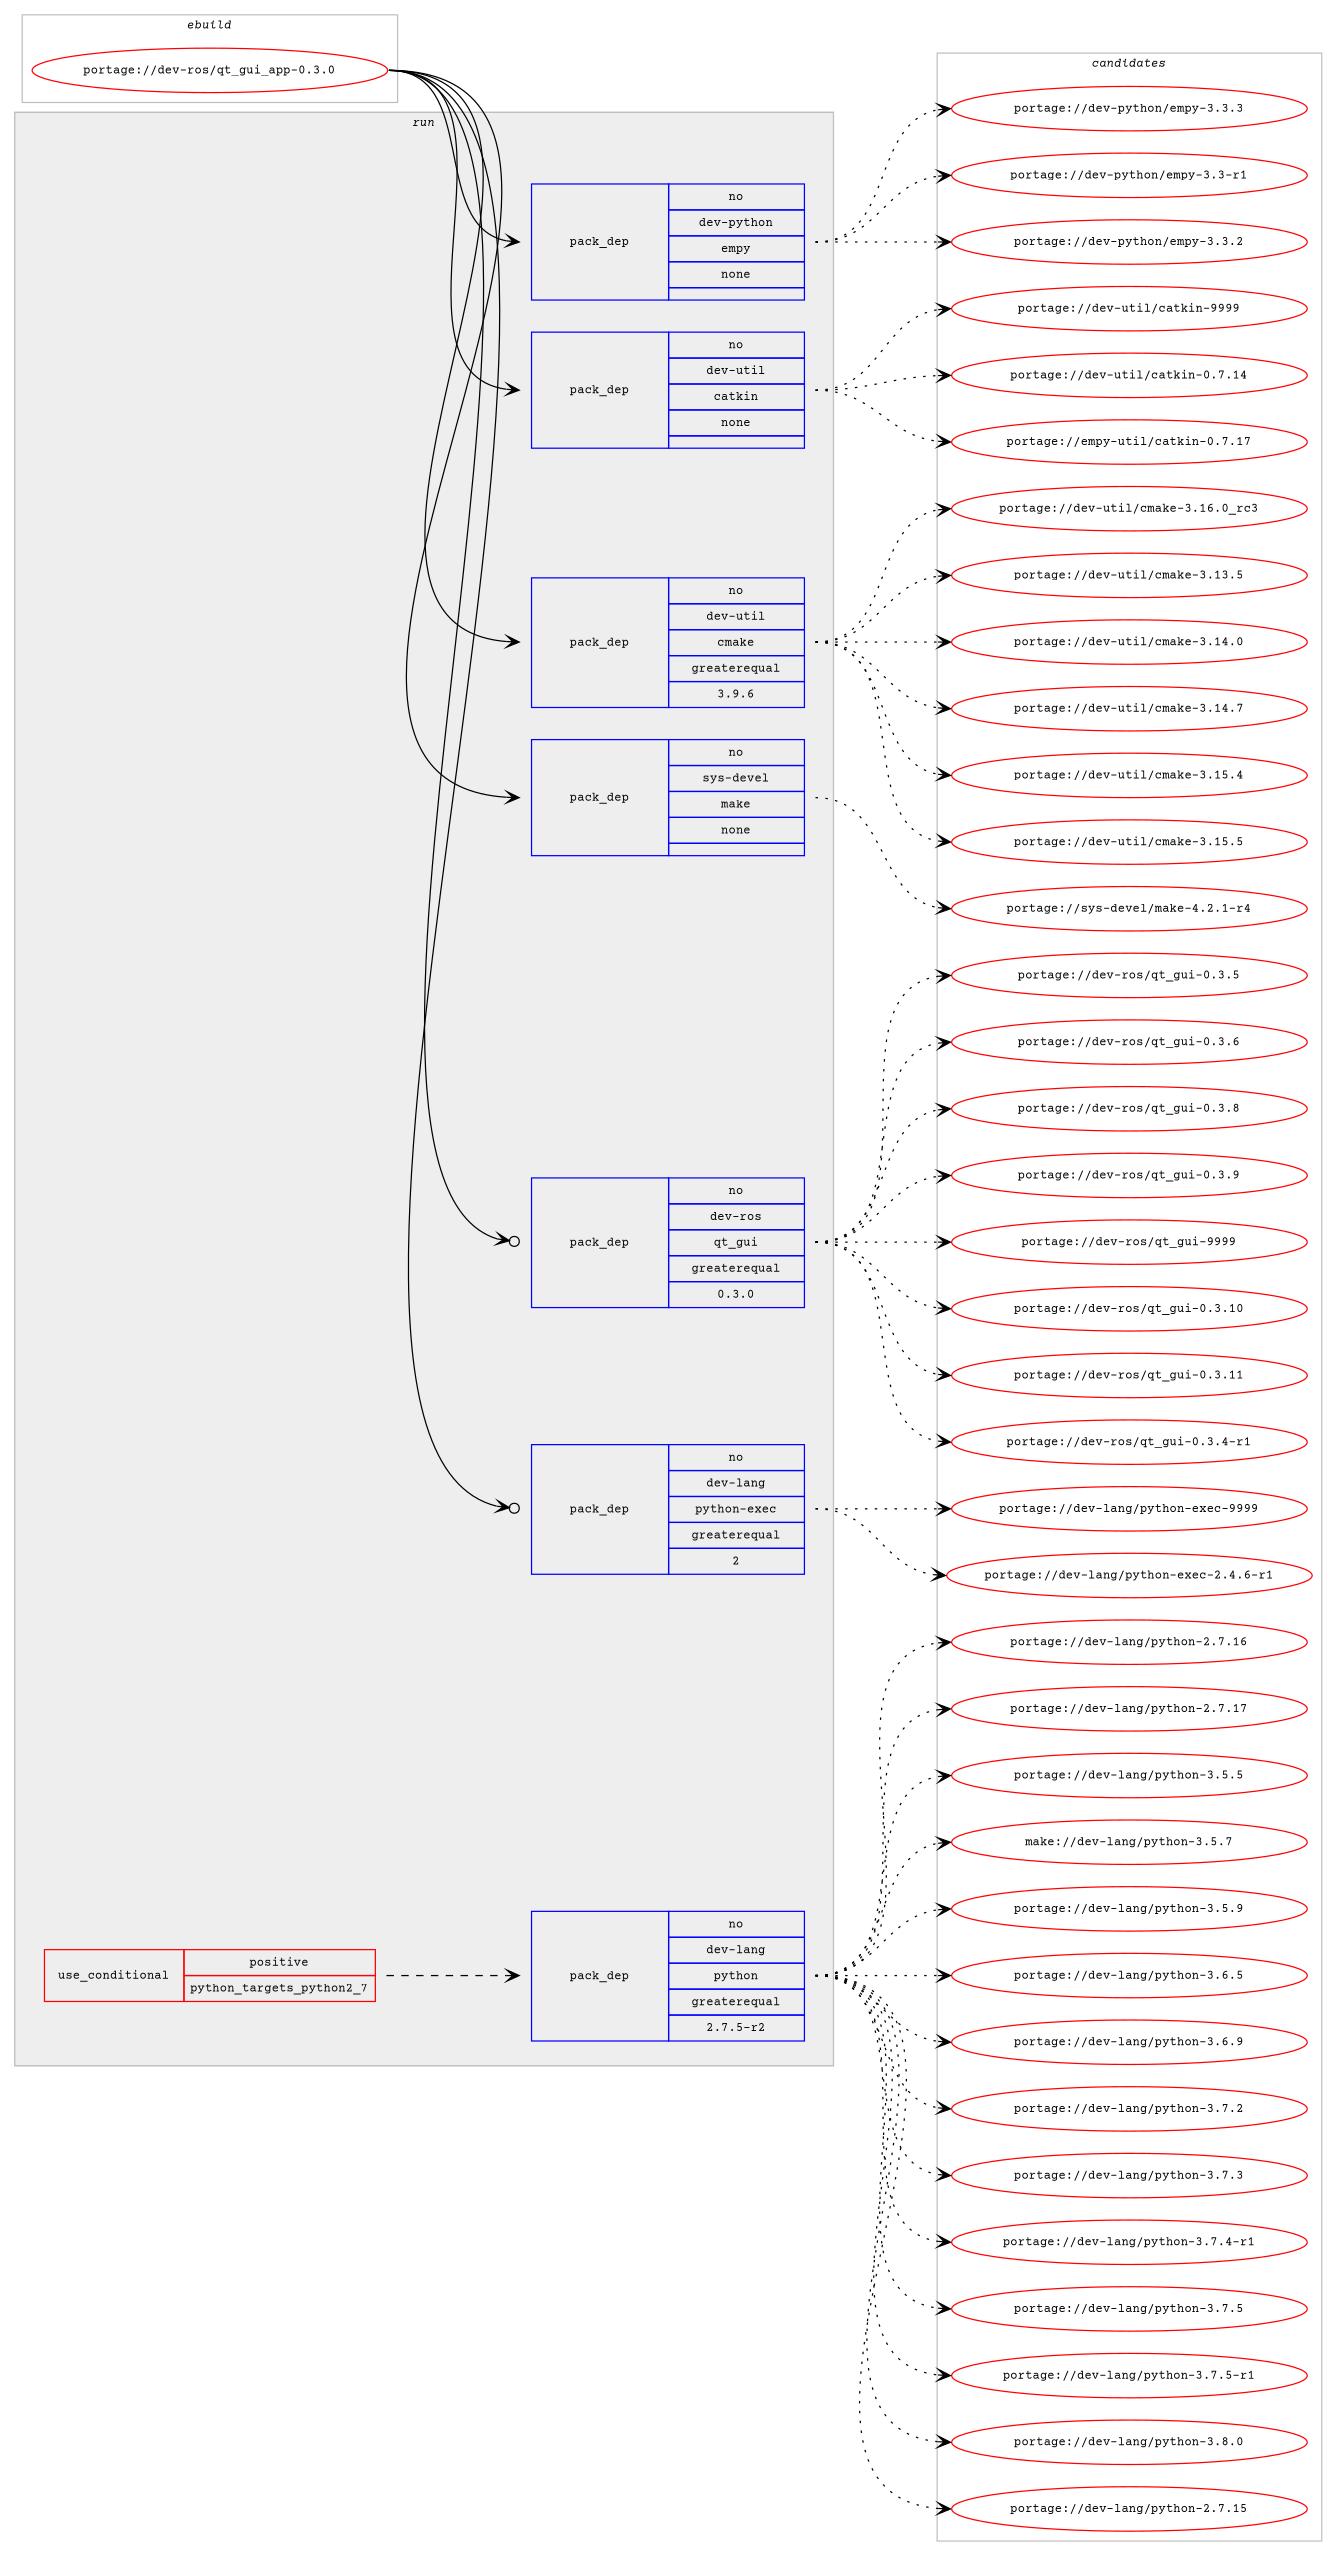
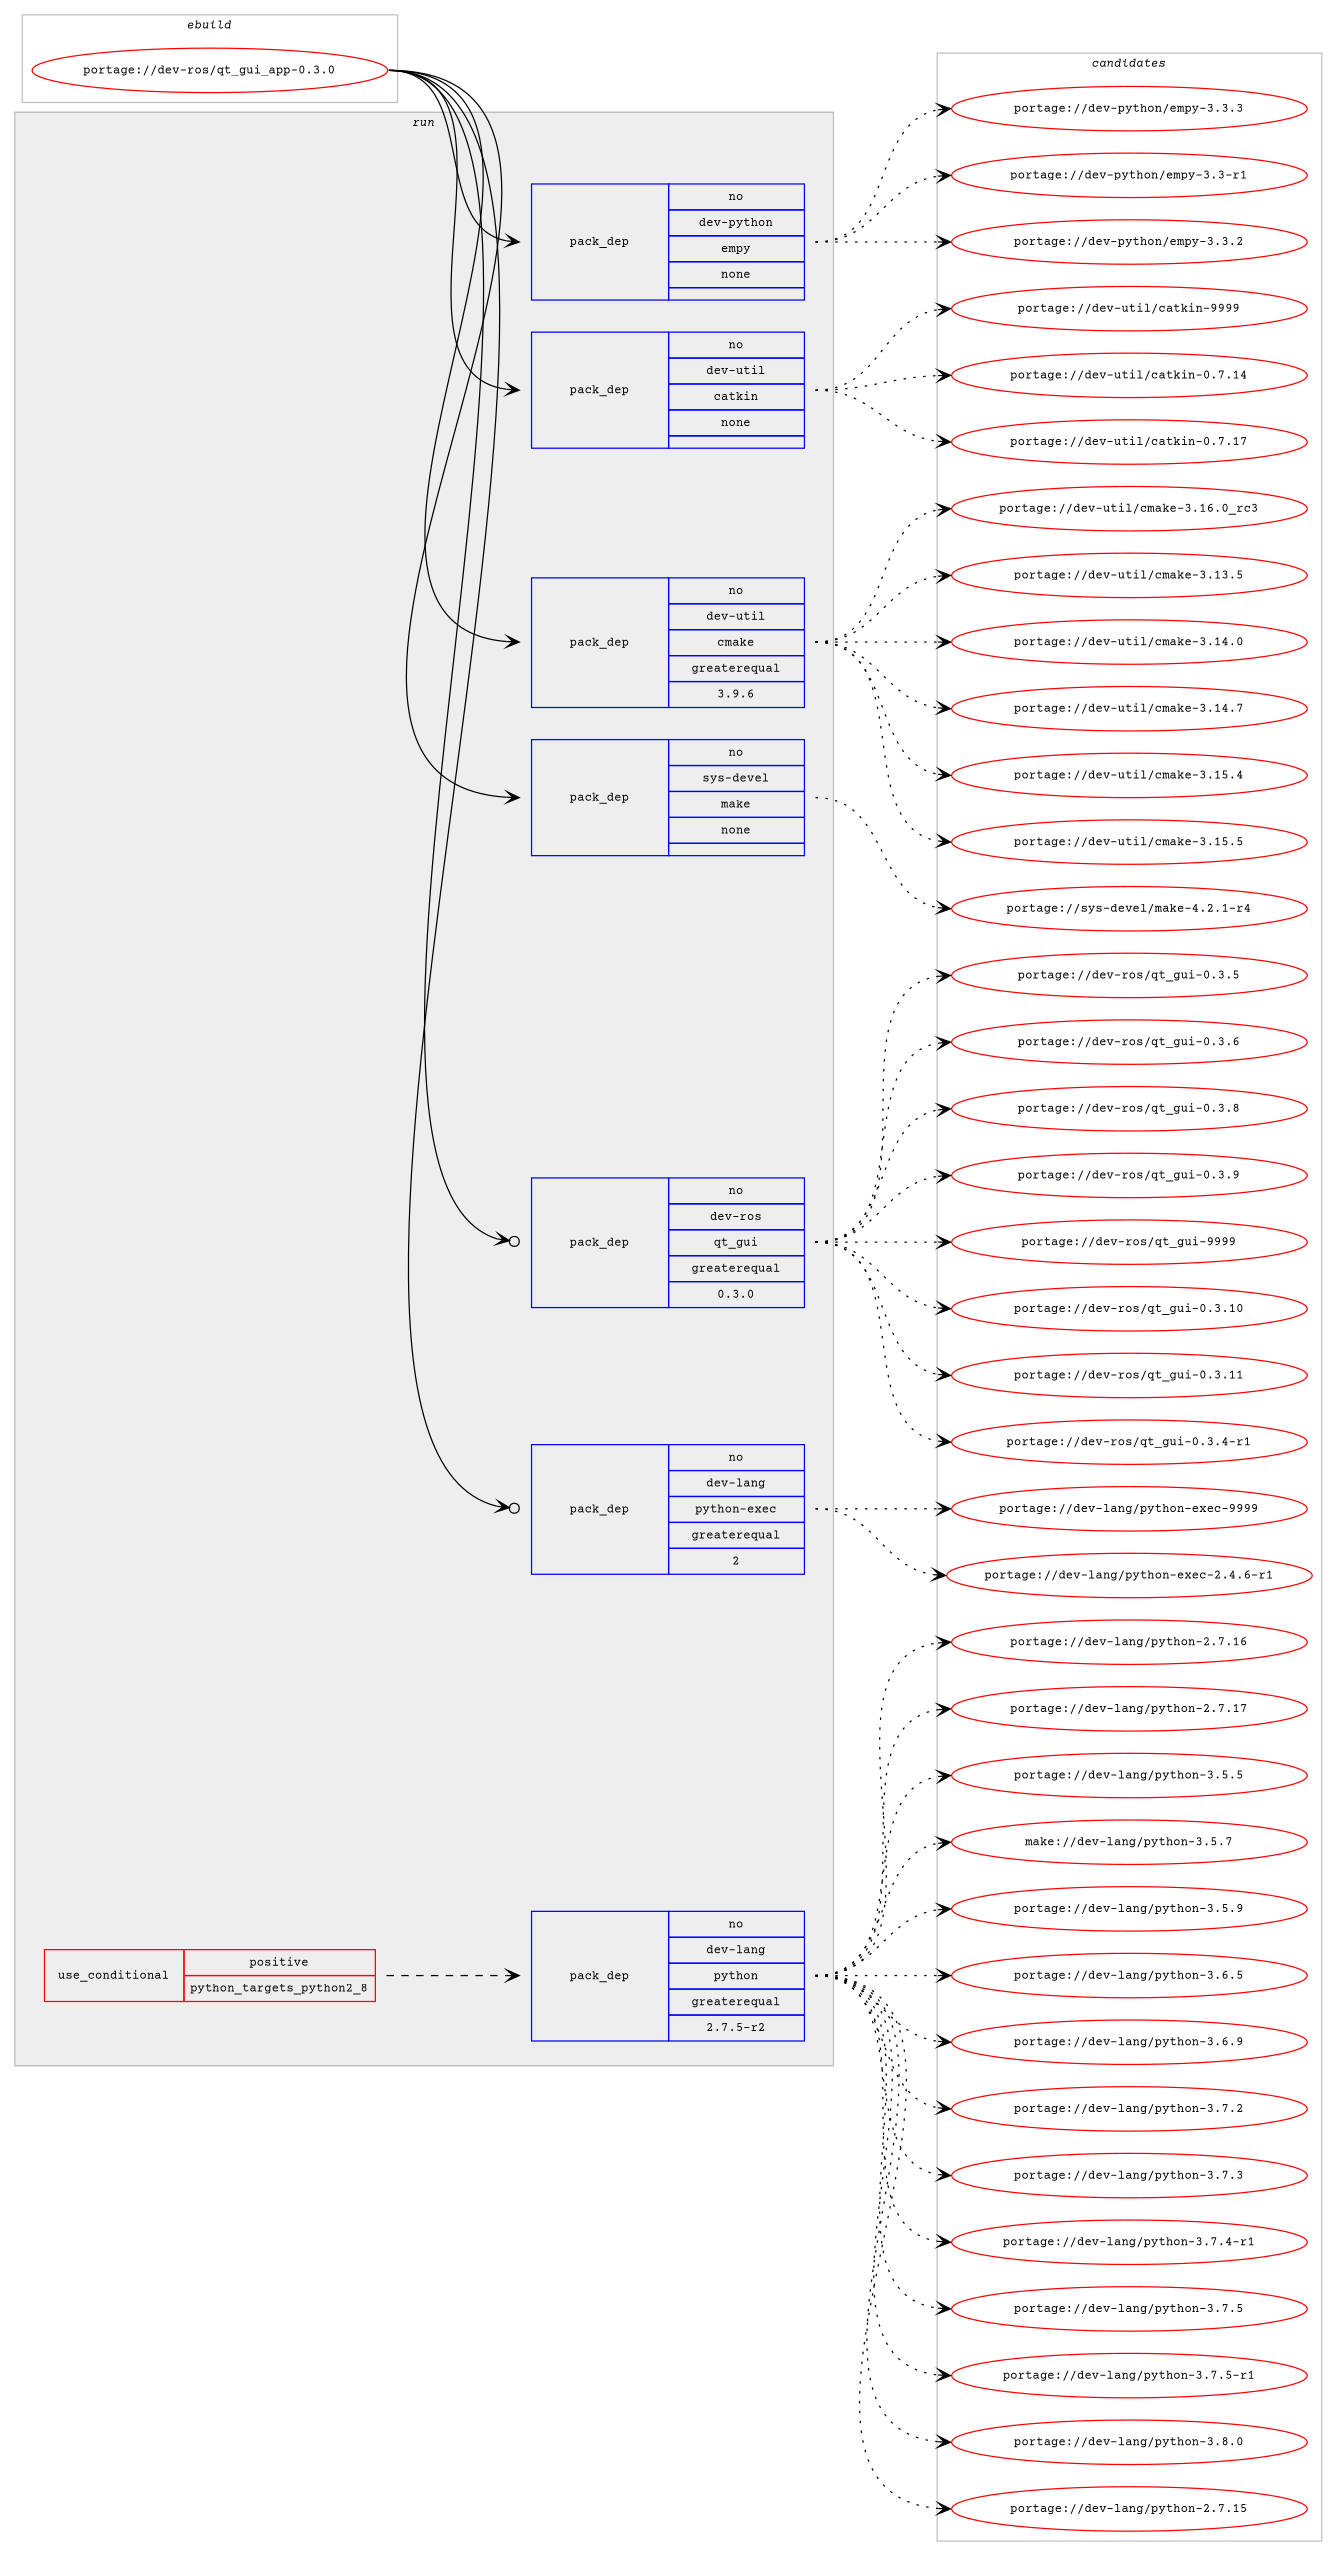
node "portage://empy-util/catkin-0.7.17": label "portage://empy-util/catkin-0.7.17" -> "portage://dev-util/catkin-0.7.17"
node "use_conditional": text "python_targets_python2_7" -> "python_targets_python2_8"
